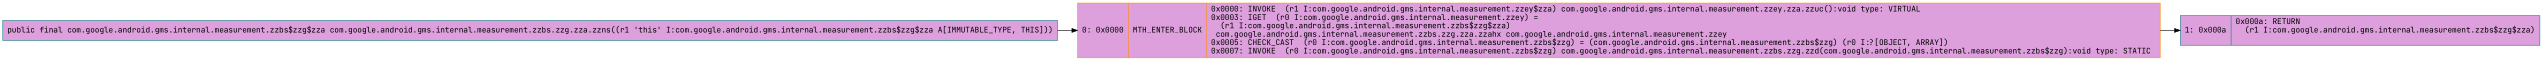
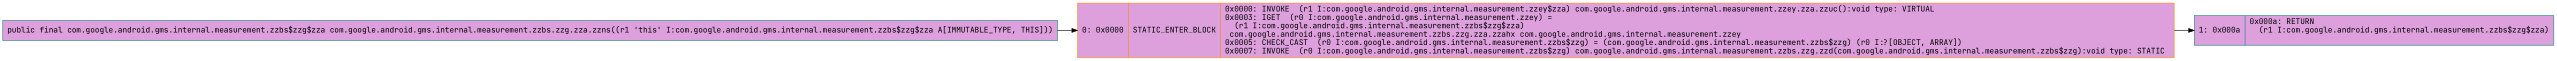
node "0: 0x0000": text "MTH_ENTER_BLOCK" -> "STATIC_ENTER_BLOCK"
